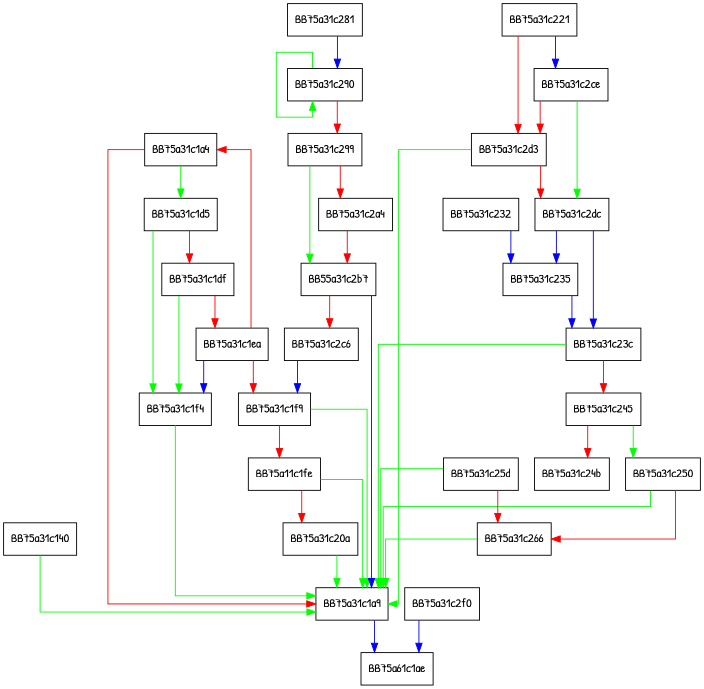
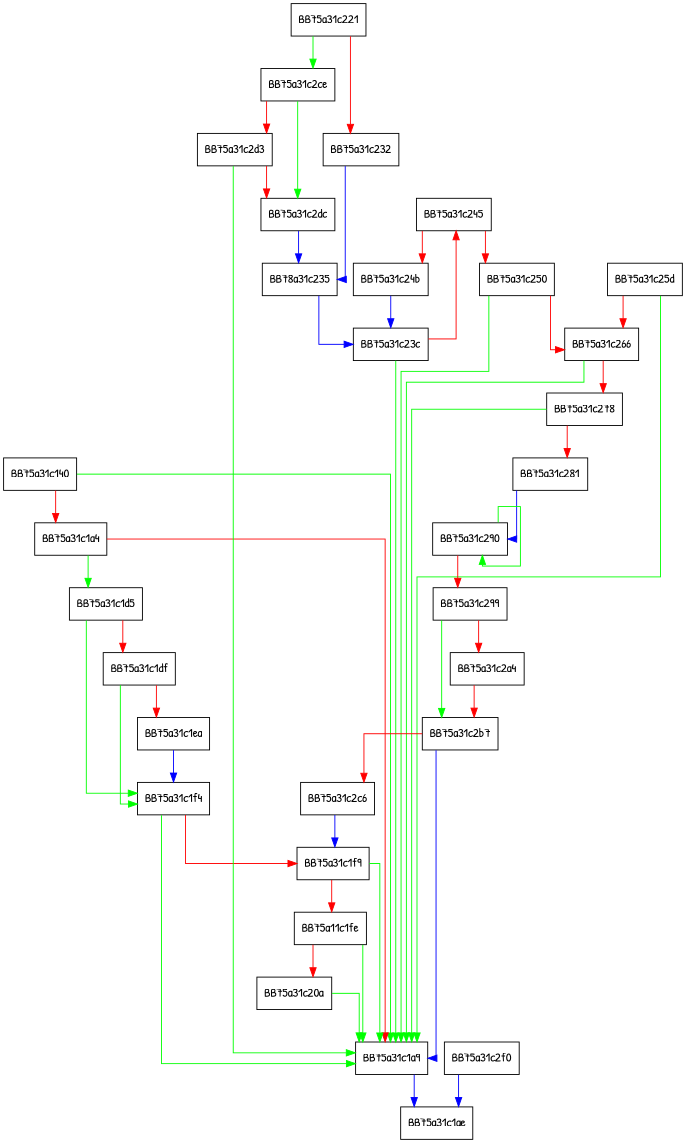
edge "BB75a31c221" -> "BB75a31c2ce": color blue -> green
edge "BB75a31c221" -> "BB75a31c2d3": now "BB75a31c221" -> "BB75a31c232"
edge "BB75a31c1ea" -> "BB75a31c1a4": now "BB75a31c140" -> "BB75a31c1a4"
edge "BB75a31c2dc" -> "BB75a31c23c": now "BB75a31c24b" -> "BB75a31c23c"
node "BB55a31c2b7": label "BB55a31c2b7" -> "BB75a31c2b7"
node "BB75a31c235": label "BB75a31c235" -> "BB78a31c235"
edge "BB75a31c1ea" -> "BB75a31c1f9": now "BB75a31c1f4" -> "BB75a31c1f9"
node "BB75a31c278": added
edge "BB75a31c245" -> "BB75a31c250": color green -> red
node "BB75a61c1ae": label "BB75a61c1ae" -> "BB75a31c1ae"
